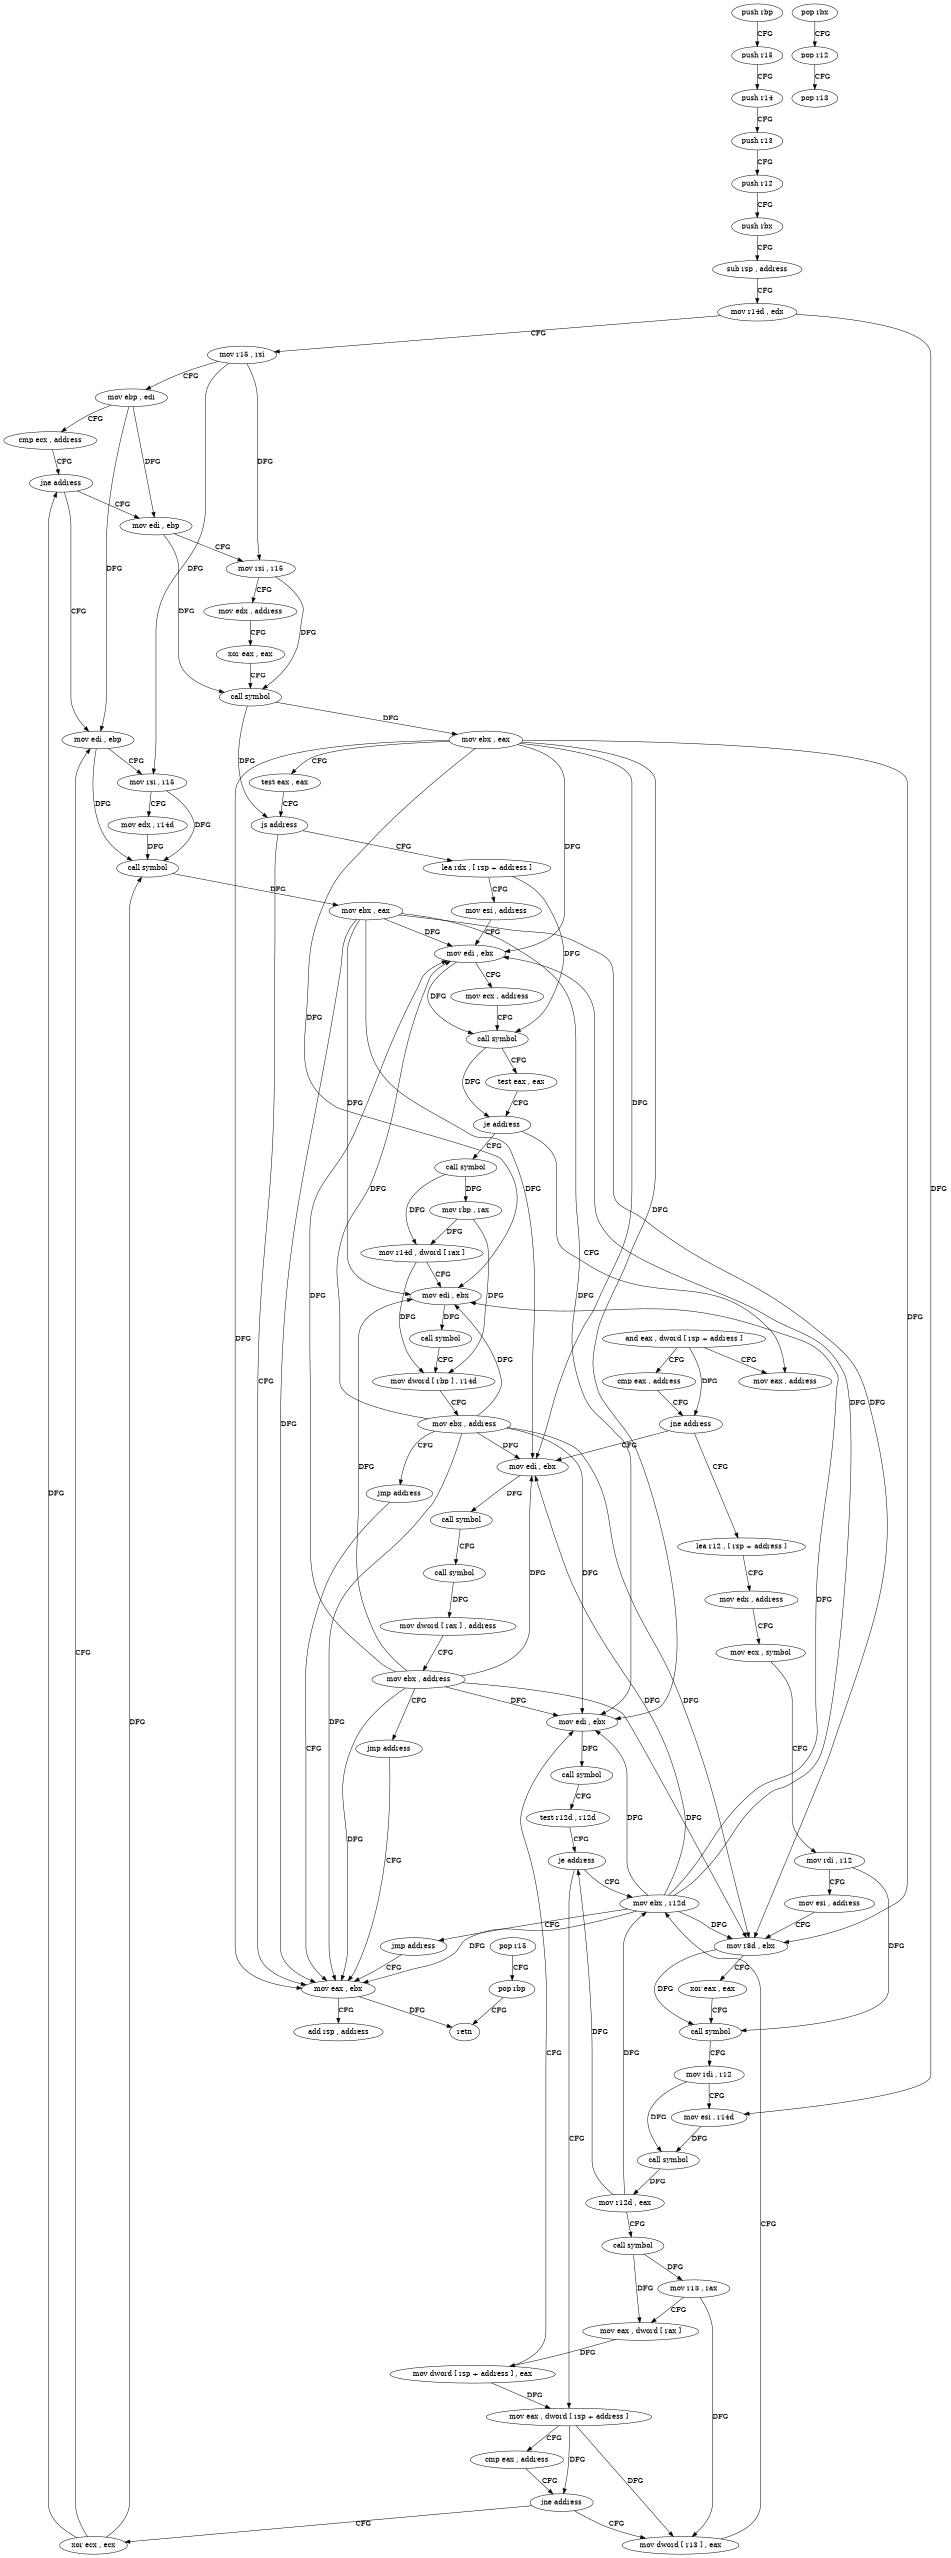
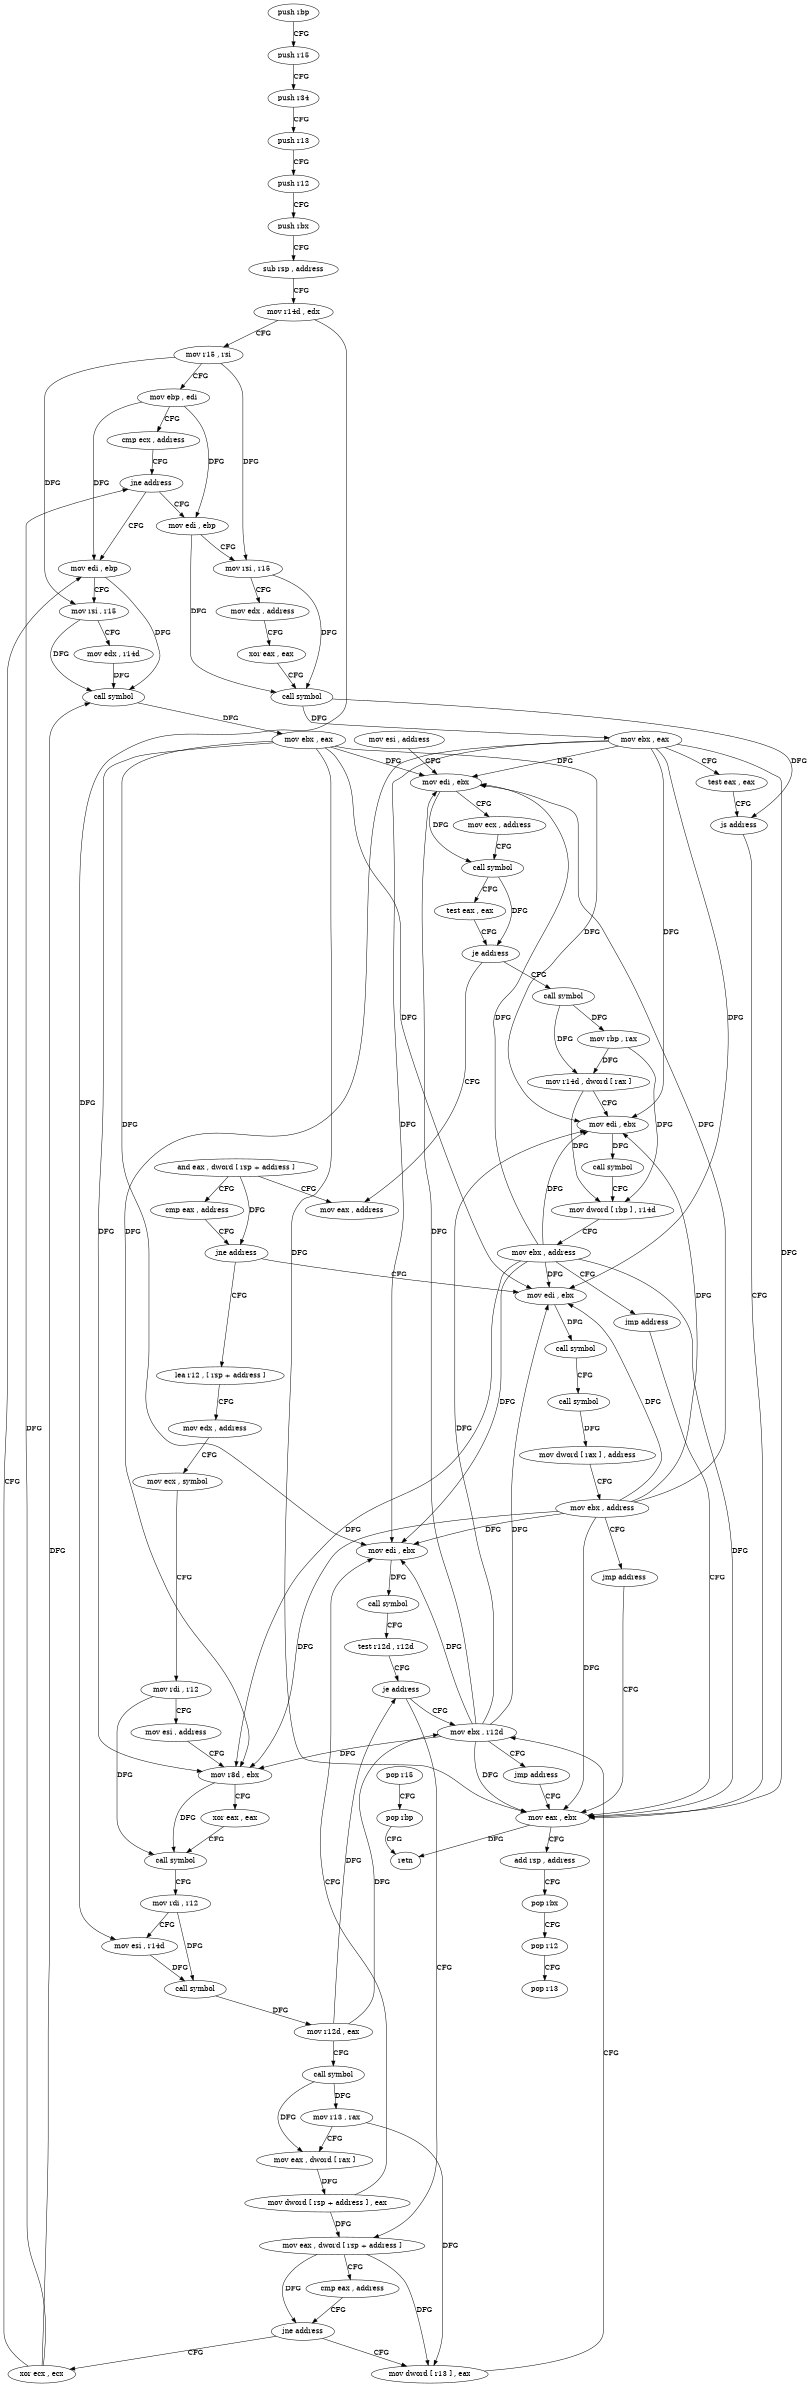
node "push r14": label "push r14" -> "push r34"
node "lea rdx , [ rsp + address ]": removed
edge "add rsp , address" -> "pop rbx": added, label "CFG"
